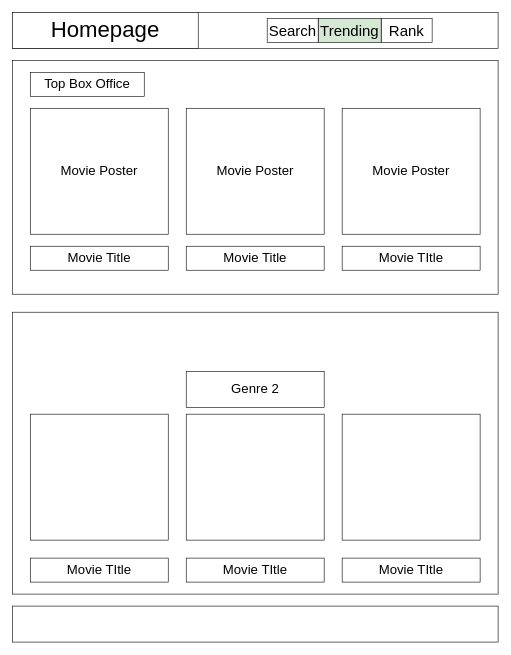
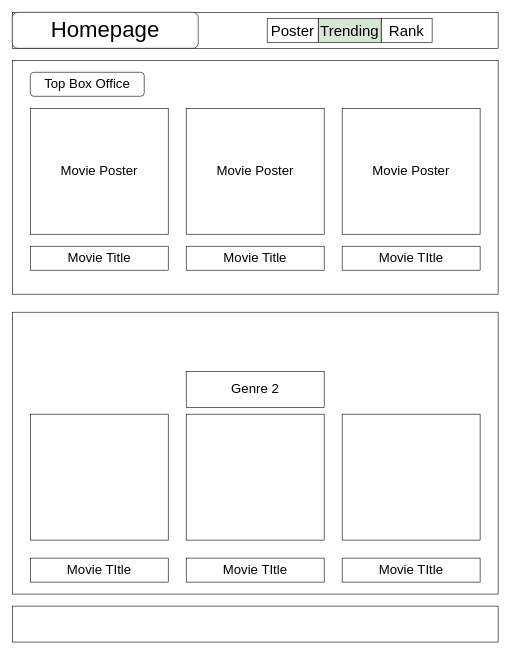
node "Homepage": shape rectangle -> rounded rectangle
node "Search": label "Search" -> "Poster"
node "Top Box Office": shape rectangle -> rounded rectangle
